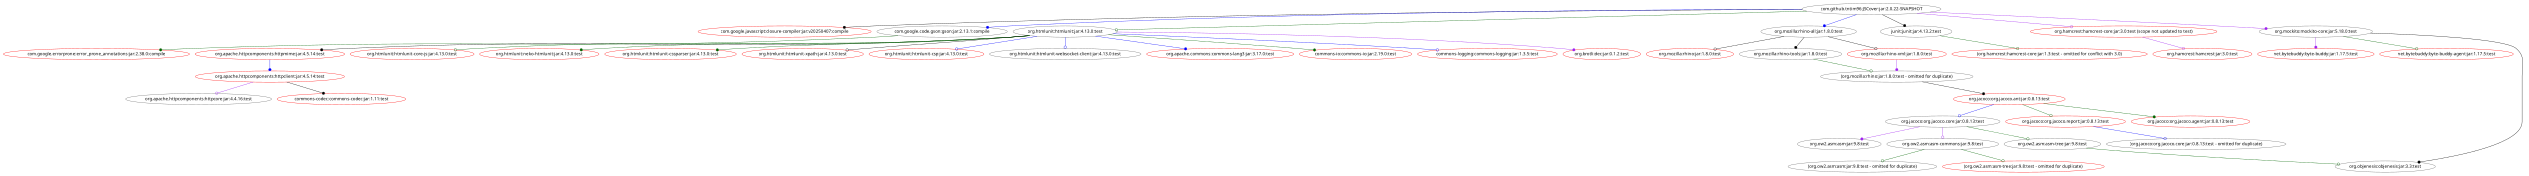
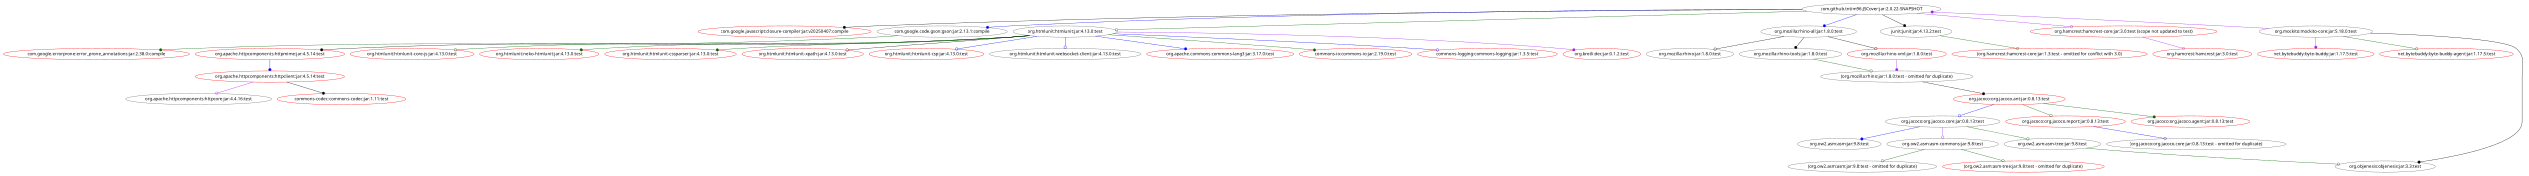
edge "com.github.tntim96:JSCover:jar:2.0.22-SNAPSHOT" -> "org.mockito:mockito-core:jar:5.18.0:test": reversed
node "org.mozilla:rhino:jar:1.8.0:test": color red -> gray40
edge "org.jacoco:org.jacoco.core:jar:0.8.13:test" -> "org.ow2.asm:asm:jar:9.8:test": color purple -> blue
